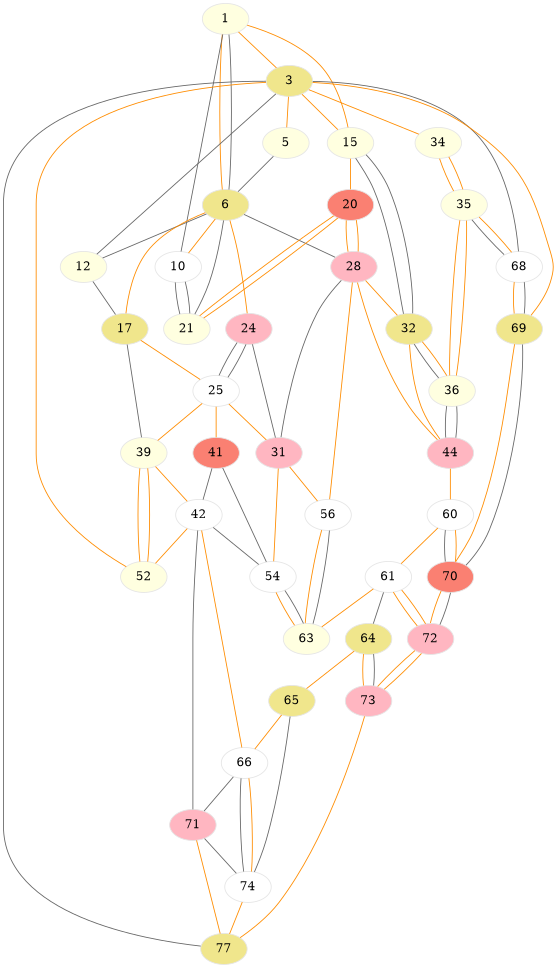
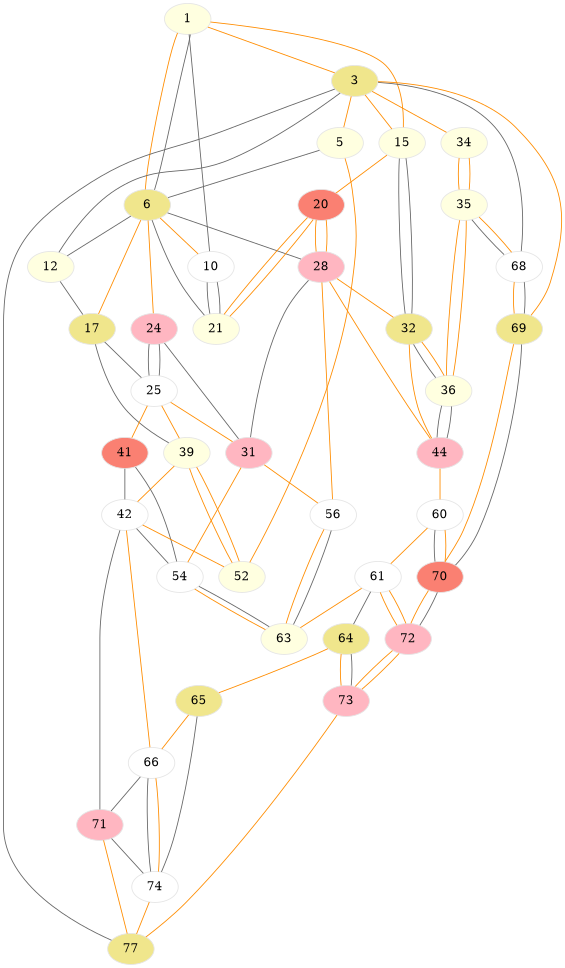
edge "3" -- "52": now "5" -- "52"
edge "17" -- "25": color darkorange -> gray40
